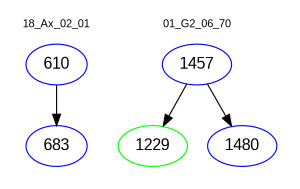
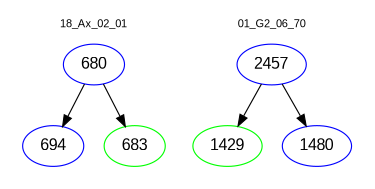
node "610": label "610" -> "680"
node "1457": label "1457" -> "2457"
node "694": added
node "683": color blue -> green
node "1229": label "1229" -> "1429"
